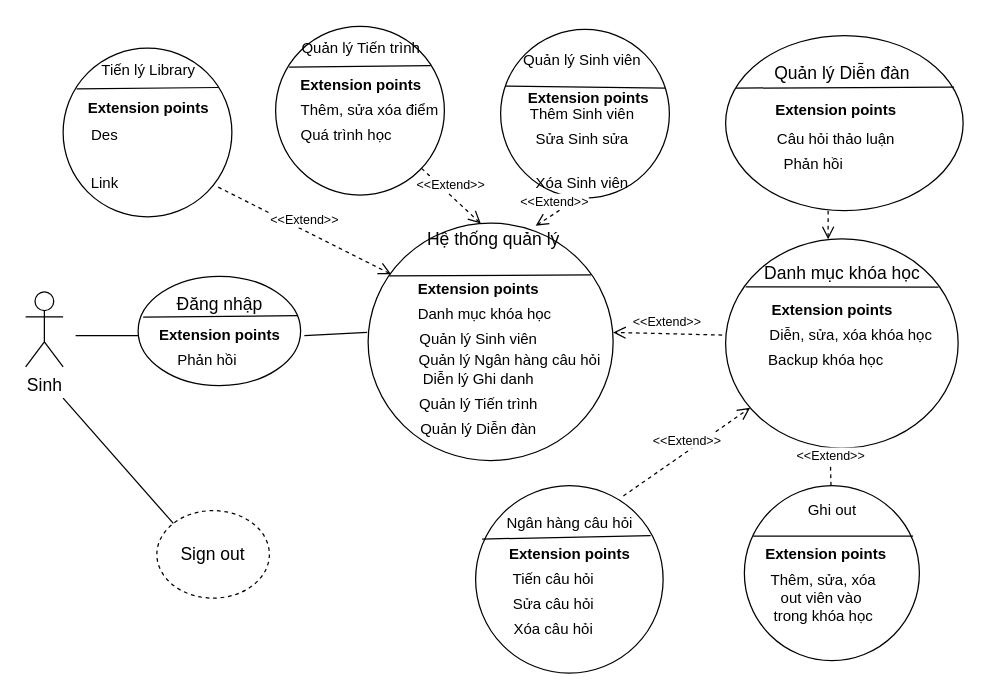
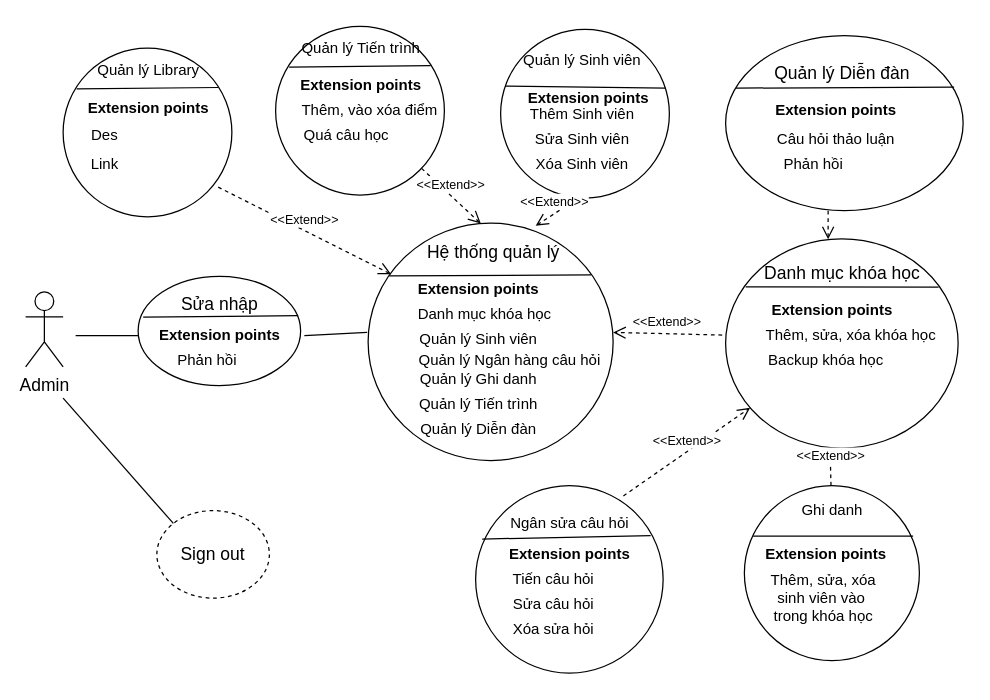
node "Tiến lý Library": label "Tiến lý Library" -> "Quản lý Library"
node "Thêm, sửa xóa điểm": label "Thêm, sửa xóa điểm" -> "Thêm, vào xóa điểm"
node "Quá trình học": label "Quá trình học" -> "Quá câu học"
node "Sửa Sinh sửa": label "Sửa Sinh sửa" -> "Sửa Sinh viên"
node "Link": moved (104, 183) -> (104, 164)
node "Xóa Sinh viên": moved (582, 183) -> (582, 164)
node "Hệ thống quản lý": moved (493, 239) -> (493, 251)
node "Đăng nhập": label "Đăng nhập" -> "Sửa nhập"
node "Diễn, sửa, xóa khóa học": label "Diễn, sửa, xóa khóa học" -> "Thêm, sửa, xóa khóa học"
node "Diễn lý Ghi danh": label "Diễn lý Ghi danh" -> "Quản lý Ghi danh"
node "Sinh": label "Sinh" -> "Admin"
node "Ghi out": label "Ghi out" -> "Ghi danh"
node "Ngân hàng câu hỏi": label "Ngân hàng câu hỏi" -> "Ngân sửa câu hỏi"
node "Thêm, sửa, xóa out viên vào trong khóa học": label "Thêm, sửa, xóa out viên vào trong khóa học" -> "Thêm, sửa, xóa sinh viên vào trong khóa học"
node "Xóa câu hỏi": label "Xóa câu hỏi" -> "Xóa sửa hỏi"
